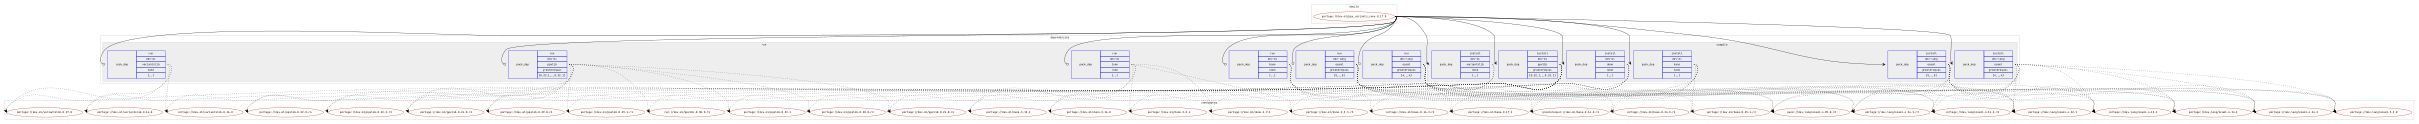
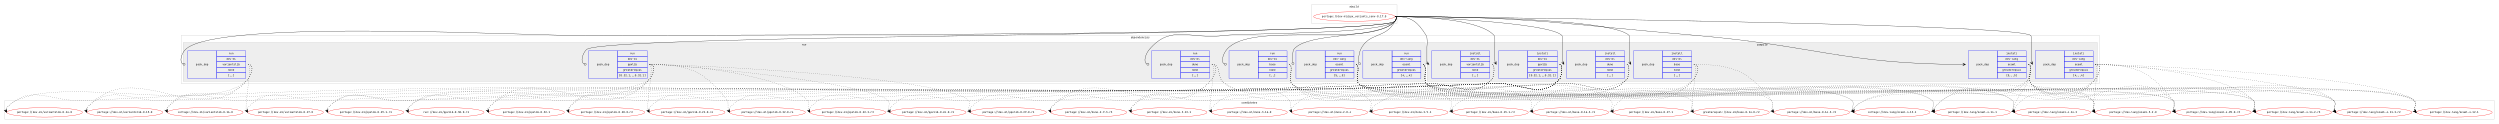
node "portage://dev-ml/variantslib-0.15.0": added
node "pack://dev-lang/ocaml-4.09.0-r3": label "pack://dev-lang/ocaml-4.09.0-r3" -> "portage://dev-lang/ocaml-4.09.0-r3"
